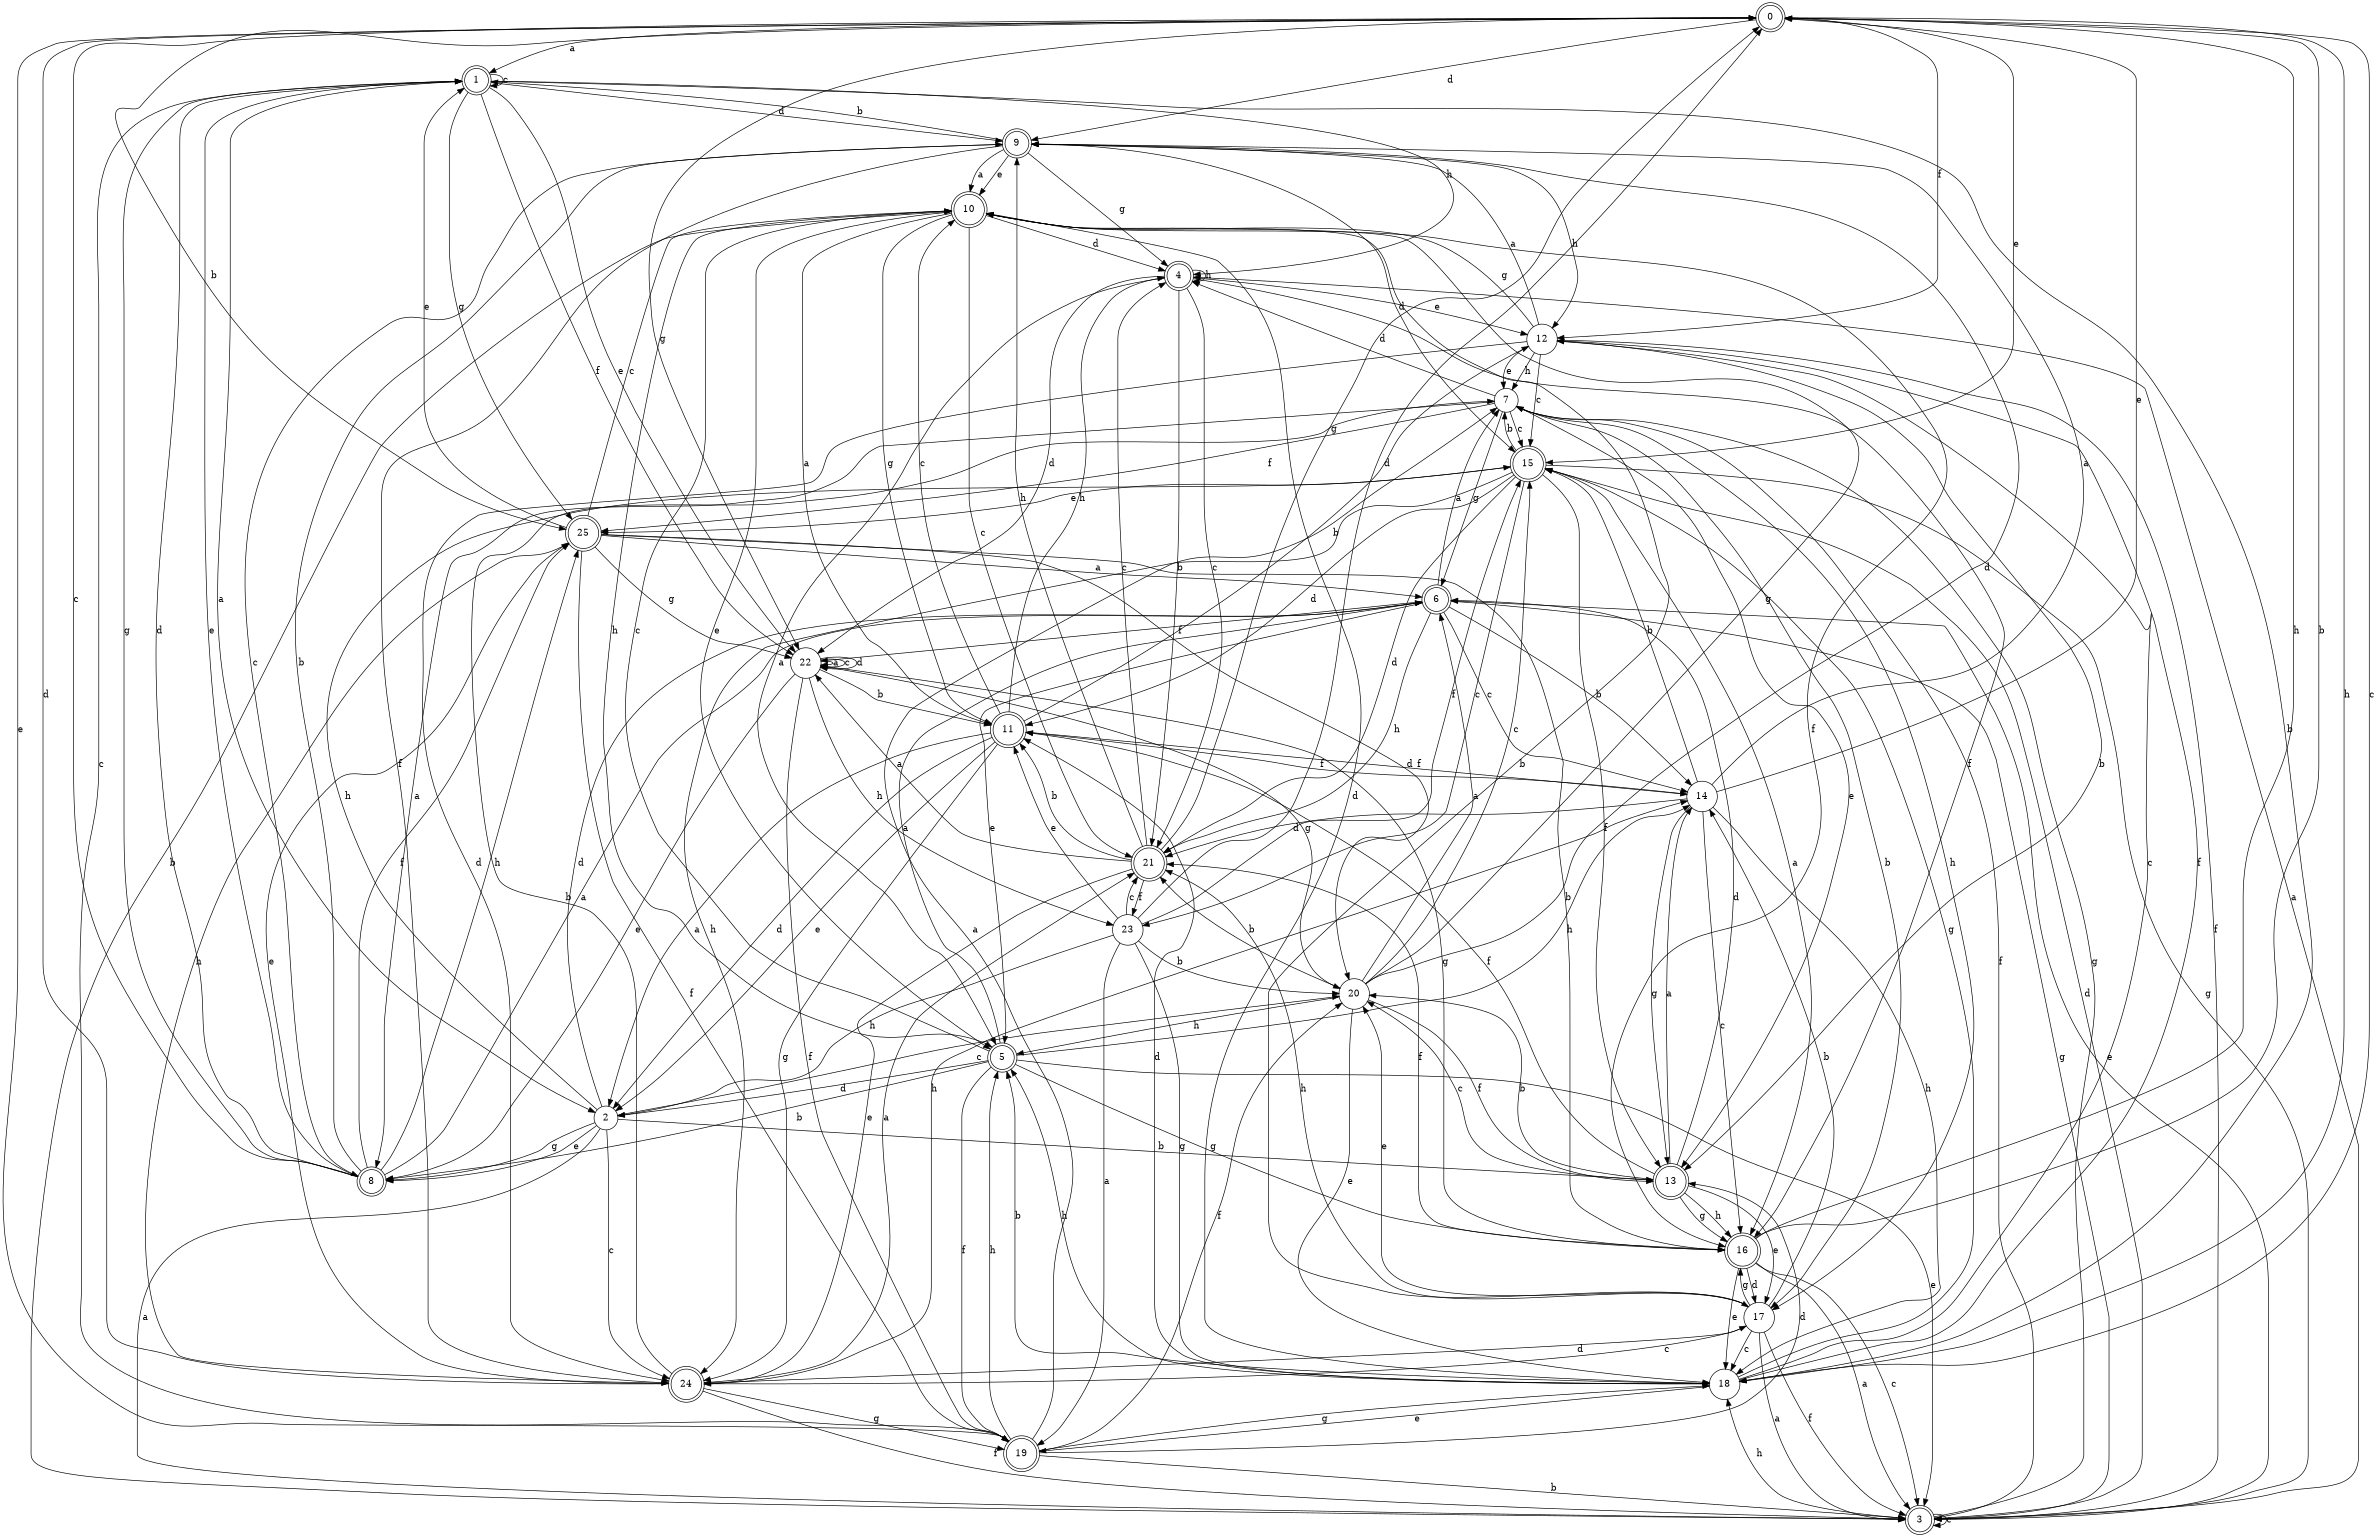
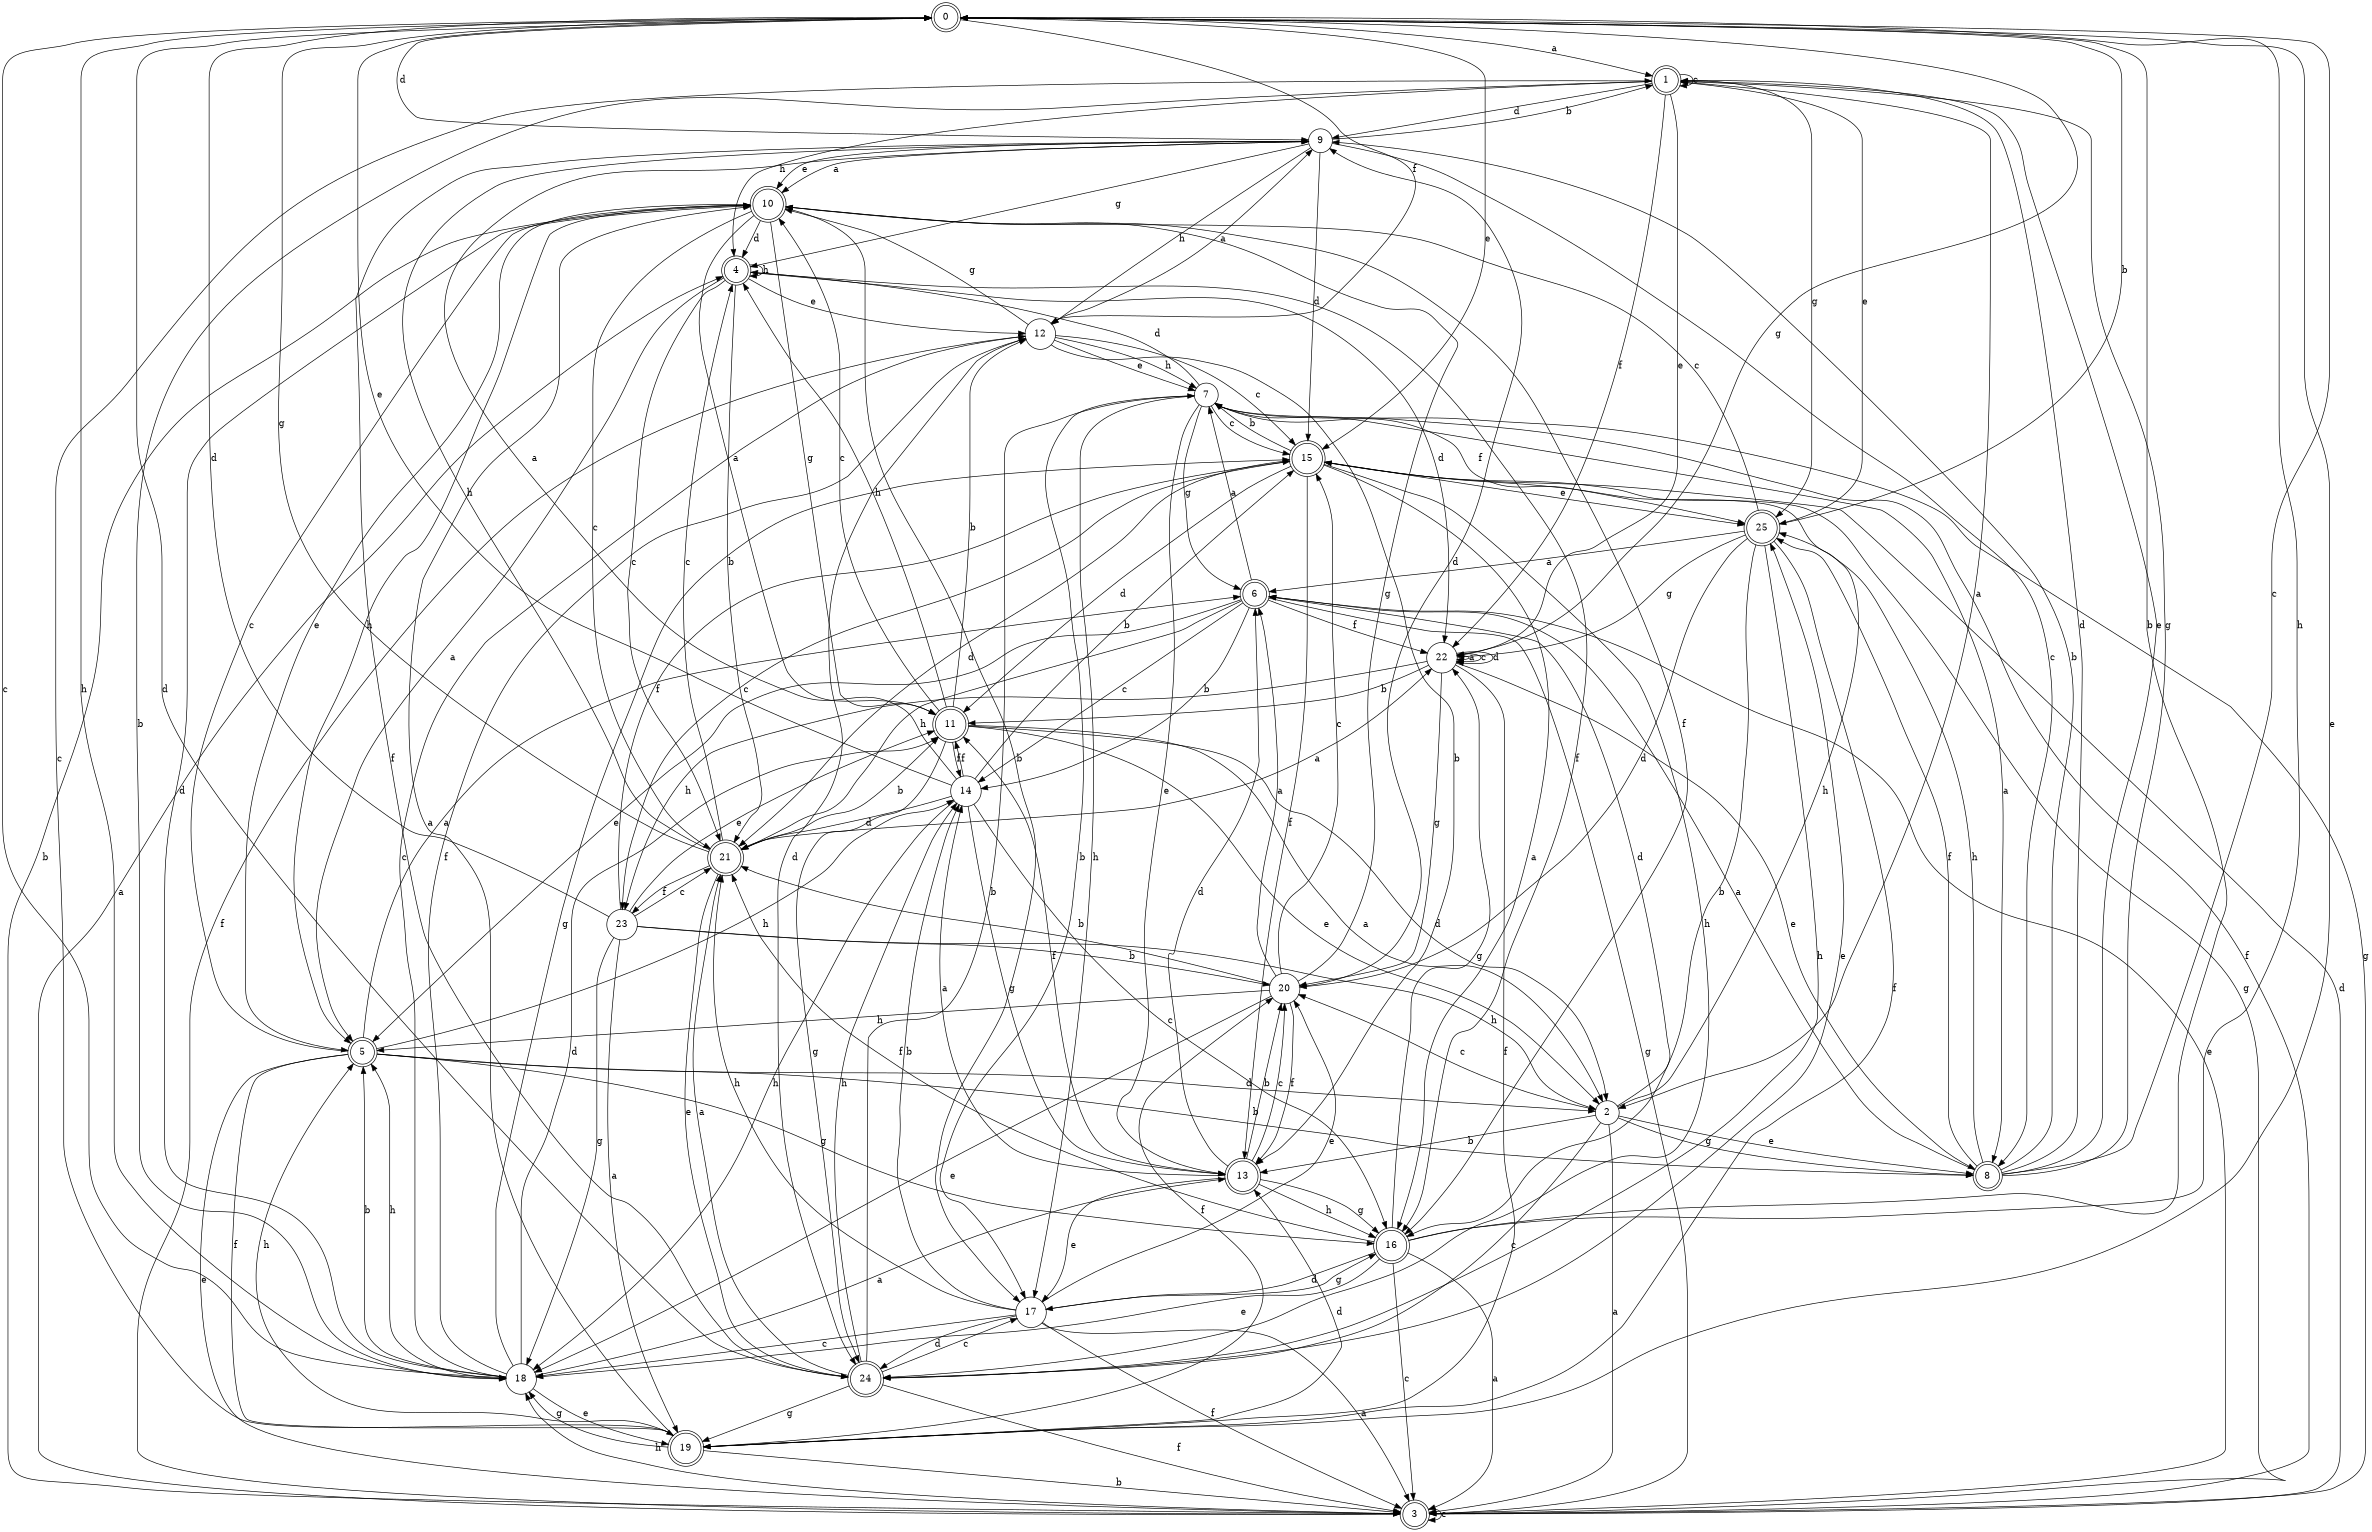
node "9": shape doublecircle -> circle
edge "19" -> "7": now "19" -> "10"
edge "18" -> "13": added, label "a"
